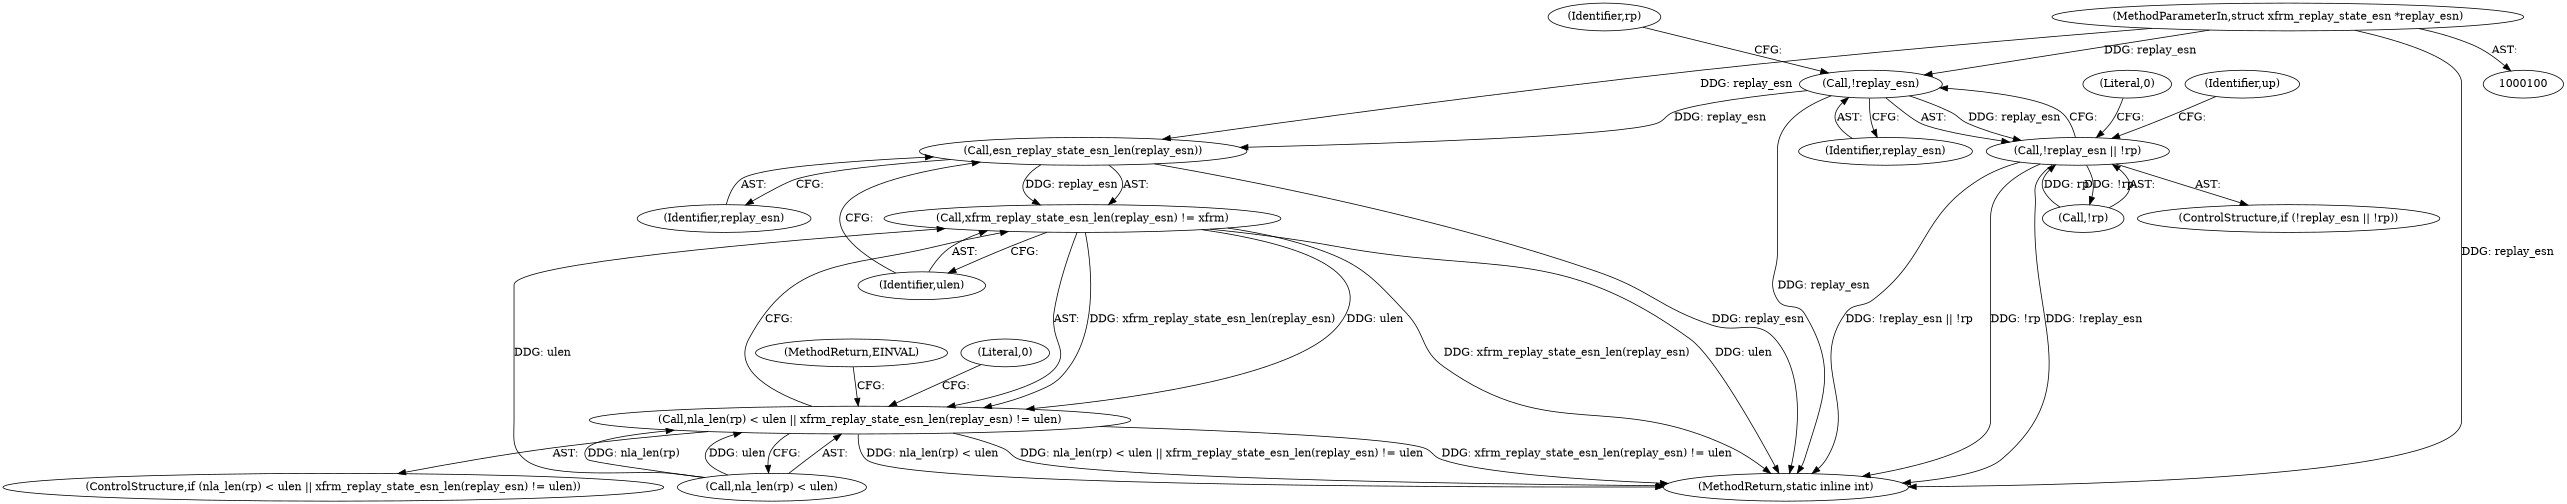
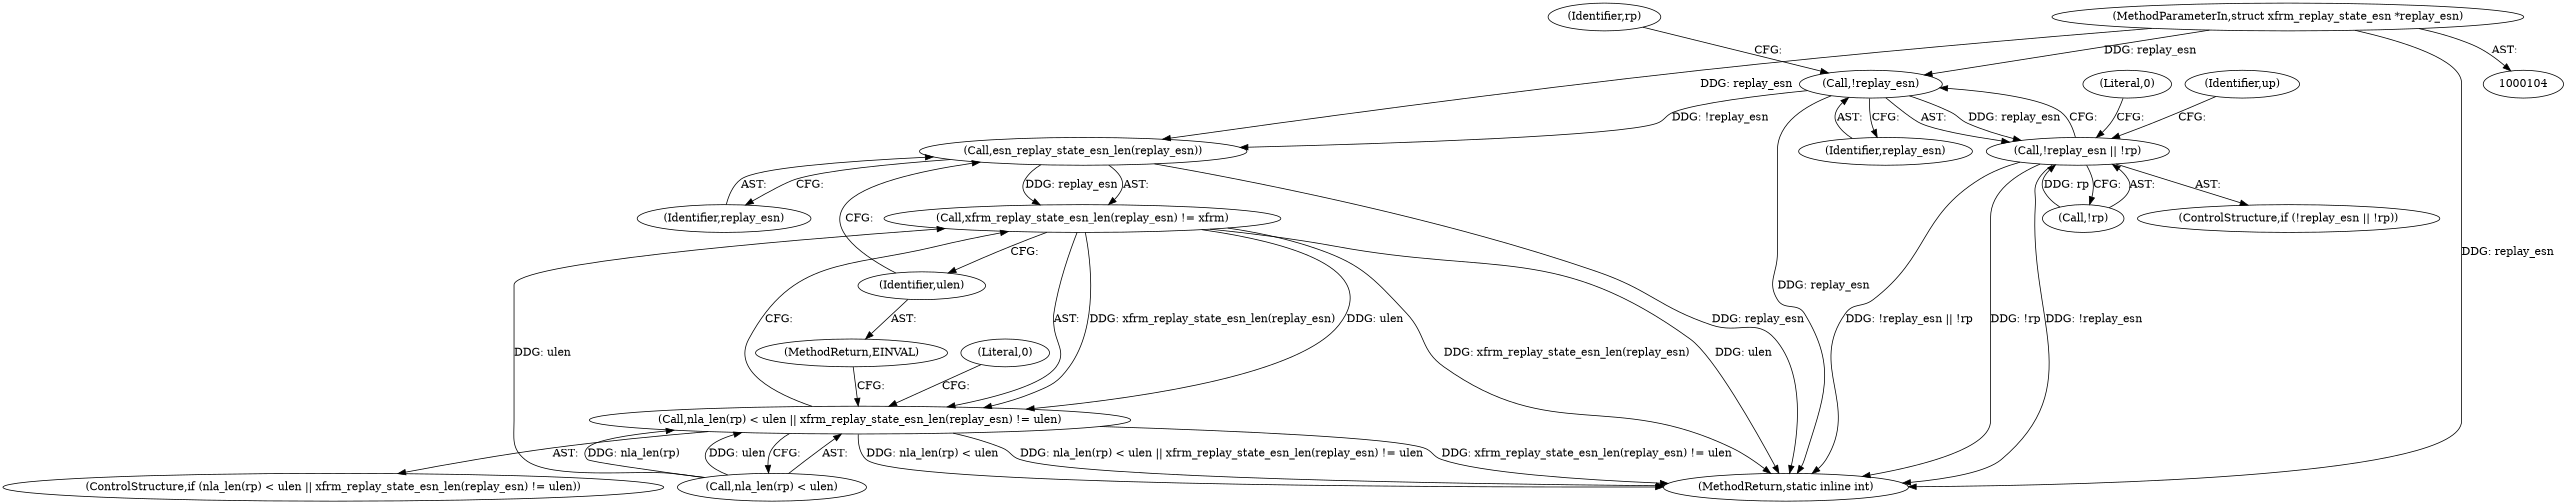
node "1000100": label "1000100" -> "1000104"
edge "(Call,!replay_esn)" -> "(Call,esn_replay_state_esn_len(replay_esn))": label "DDG: replay_esn" -> "DDG: !replay_esn"
edge "(Call,!replay_esn || !rp)" -> "(Call,!rp)": label "DDG: !rp" -> "CFG: "
edge "(Identifier,ulen)" -> "(Call,xfrm_replay_state_esn_len(replay_esn) != xfrm)": now "(Identifier,ulen)" -> "(MethodReturn,EINVAL)"
